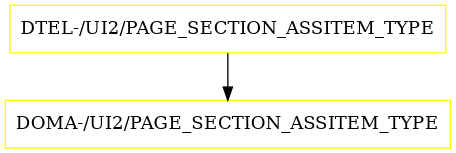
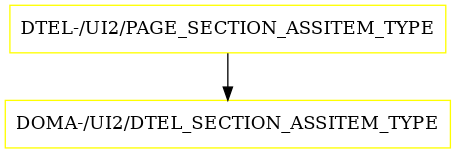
node "DOMA-/UI2/PAGE_SECTION_ASSITEM_TYPE": label "DOMA-/UI2/PAGE_SECTION_ASSITEM_TYPE" -> "DOMA-/UI2/DTEL_SECTION_ASSITEM_TYPE"
